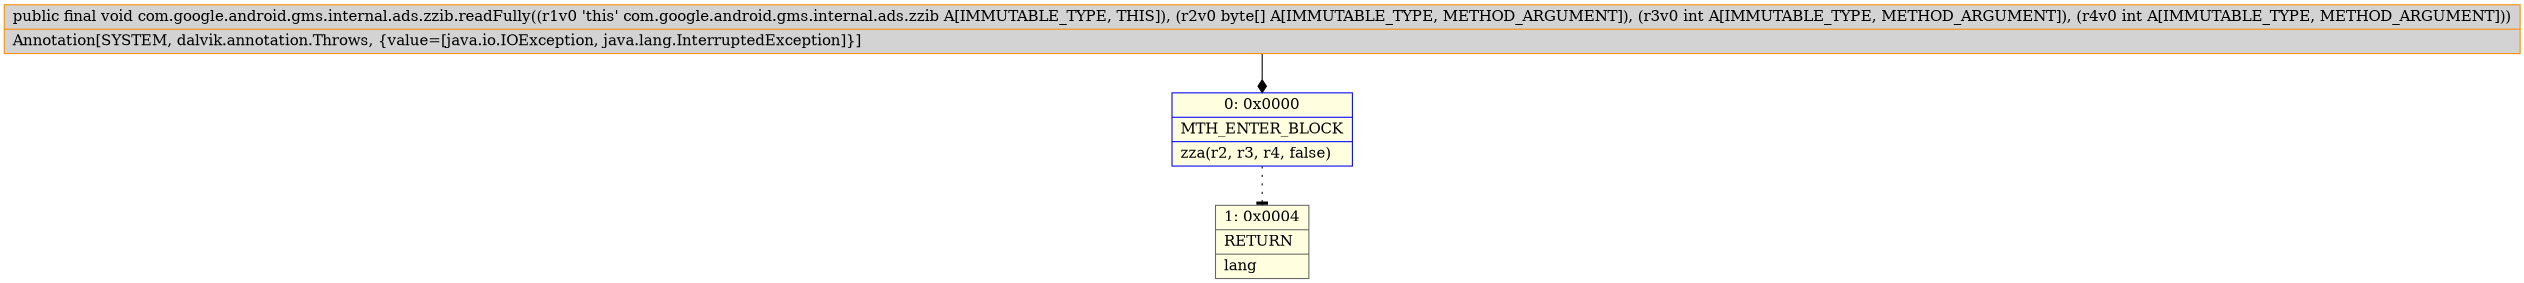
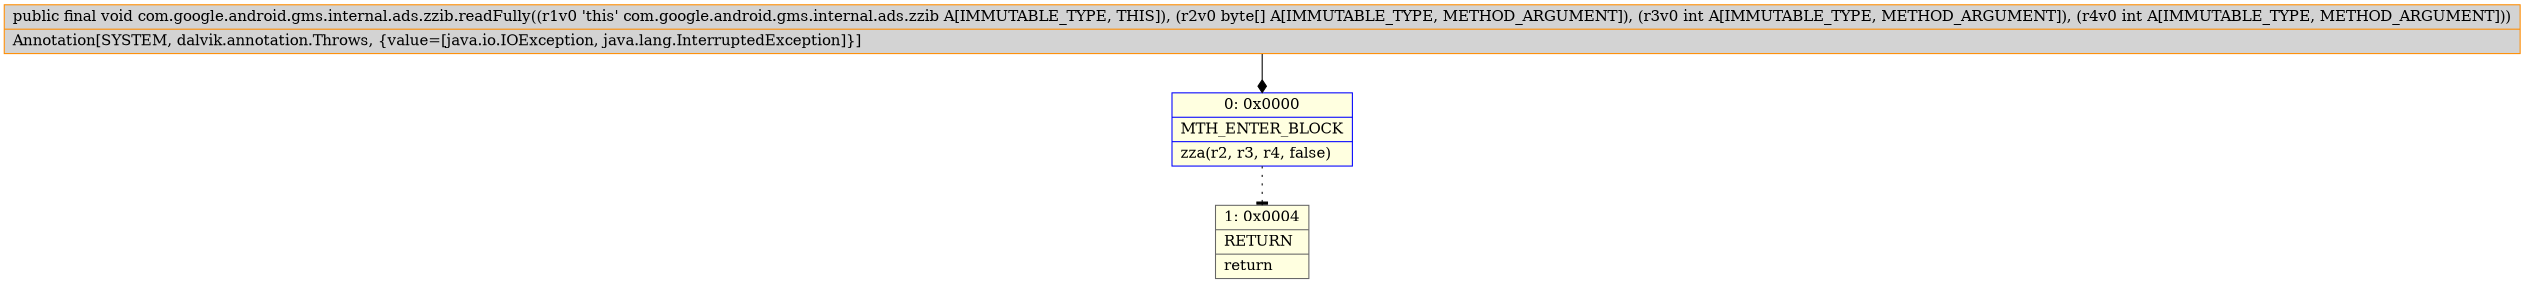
node "1: 0x0004": text "lang" -> "return"
